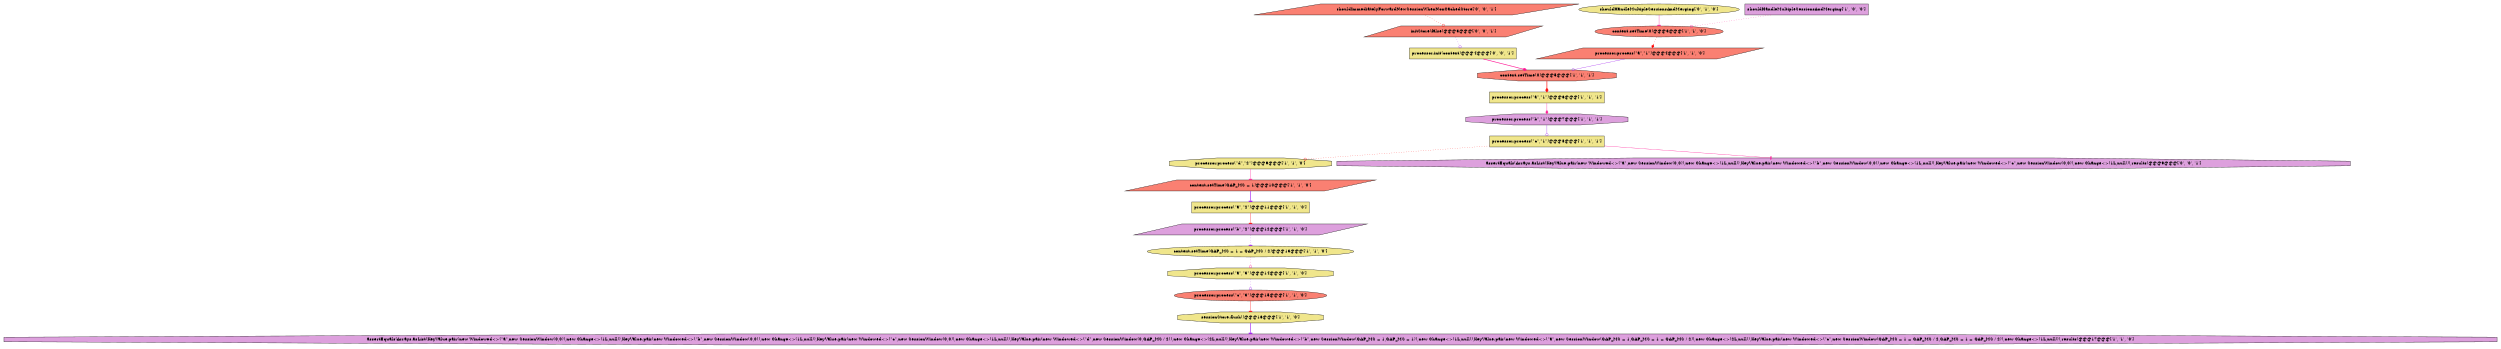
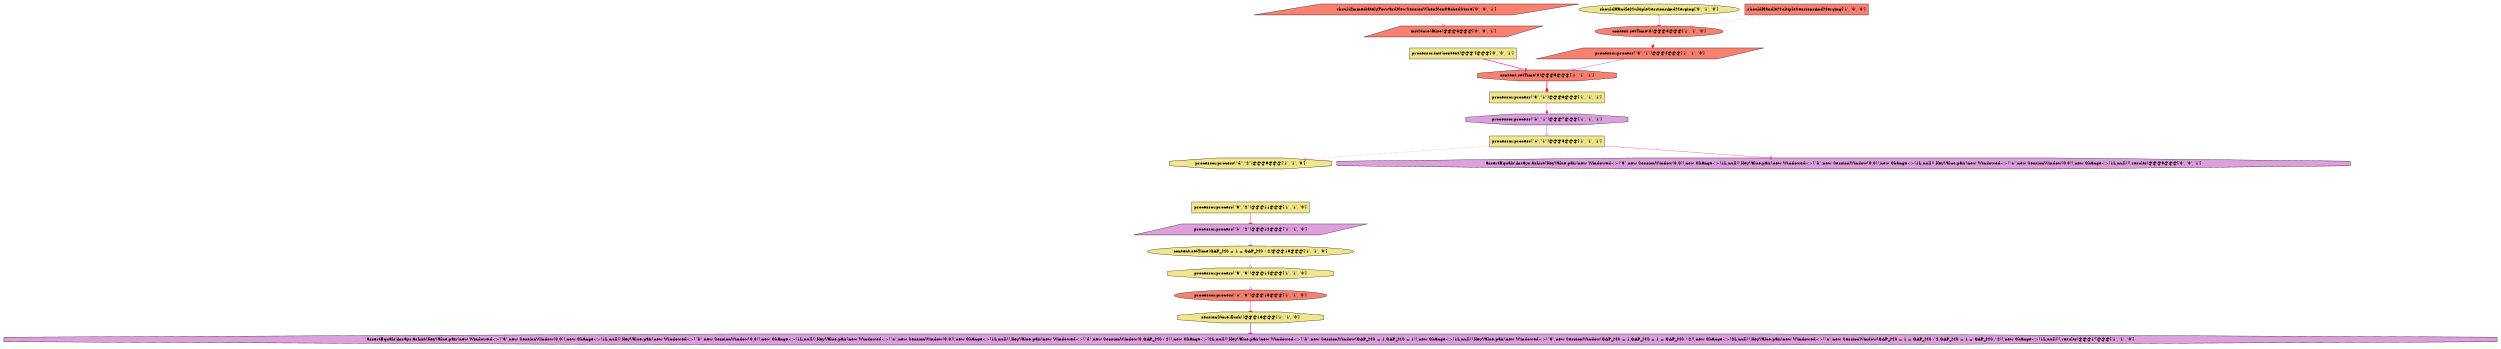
node "shouldHandleMultipleSessionsAndMerging['1', '0', '0']": fillcolor plum -> salmon
edge "initStore(false)@@@3@@@['0', '0', '1']" -> "processor.init(context)@@@4@@@['0', '0', '1']": removed
edge "processor.init(context)@@@4@@@['0', '0', '1']" -> "context.setTime(0)@@@5@@@['1', '1', '1']": arrowhead diamond -> tee
node "context.setTime(GAP_MS + 1)@@@10@@@['1', '1', '0']": removed
